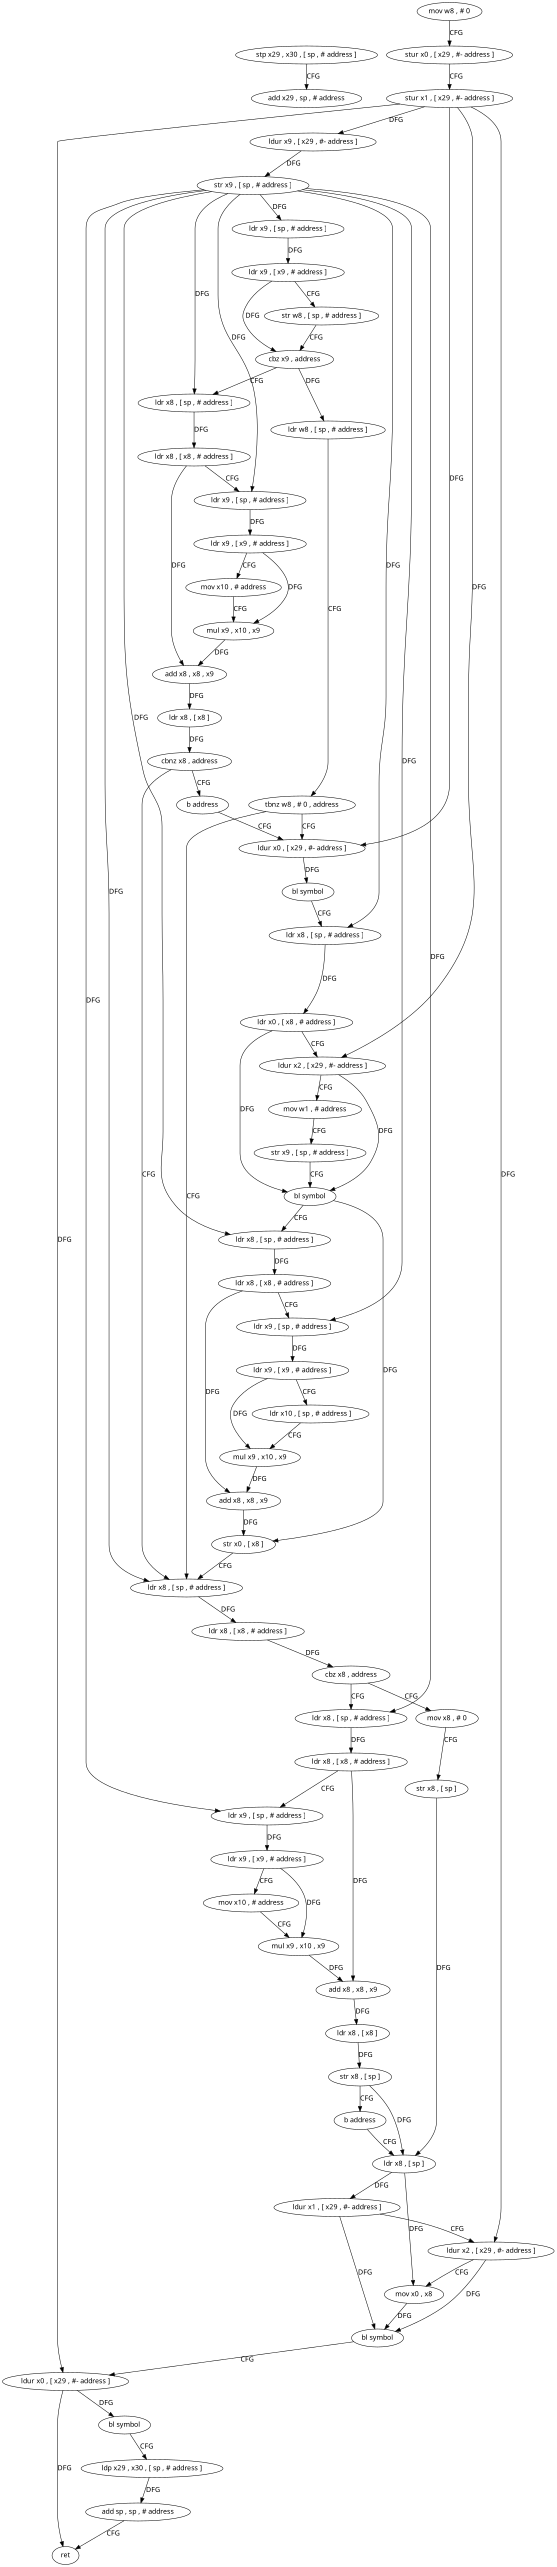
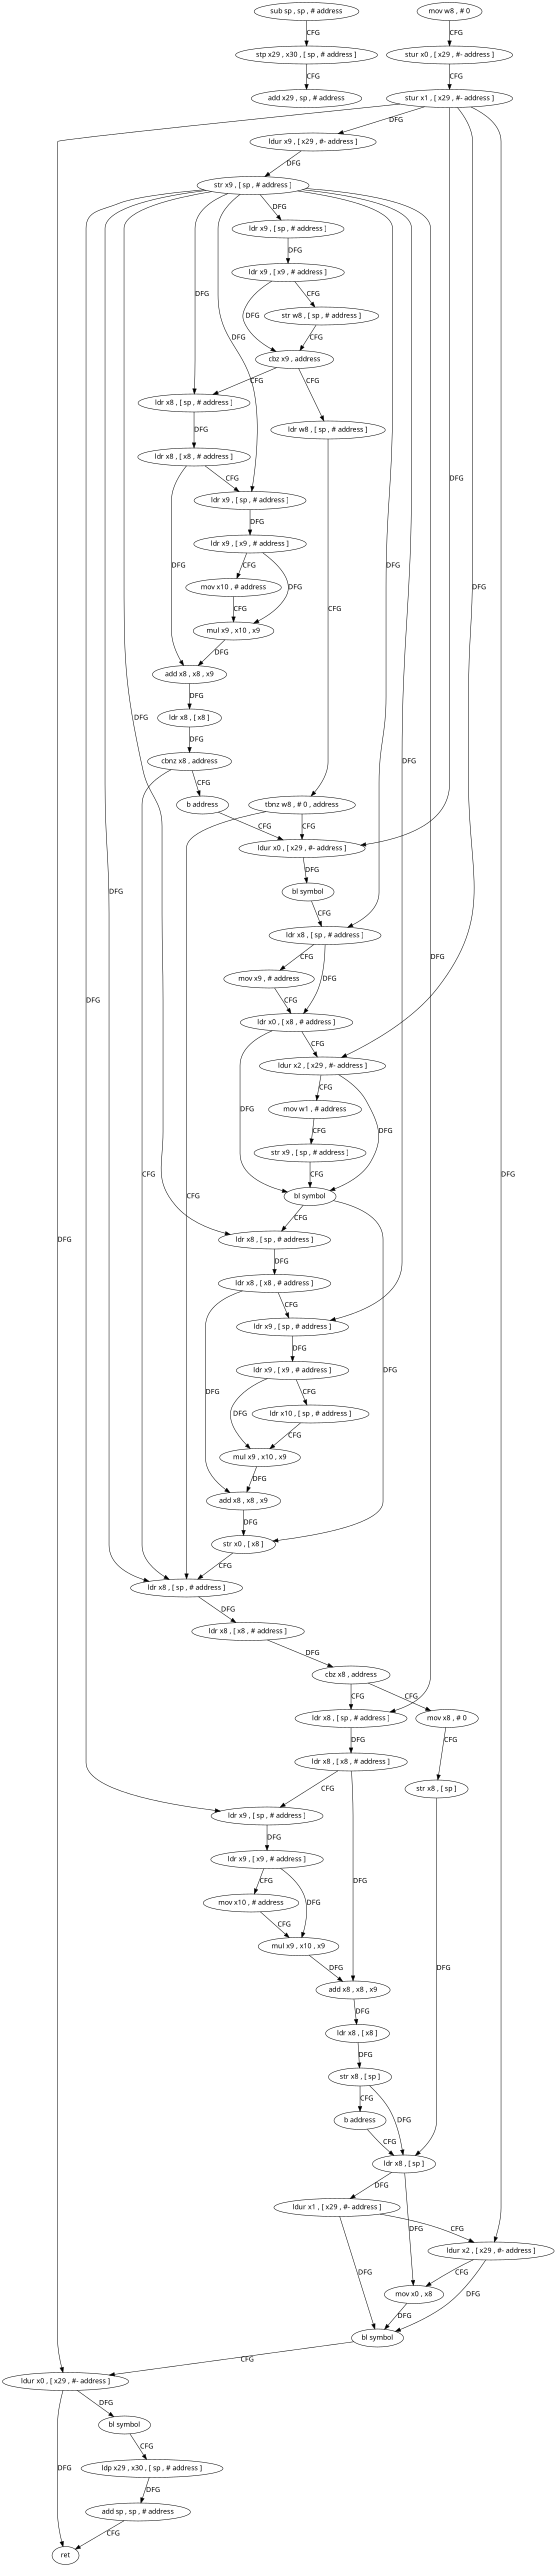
node "sub sp , sp , # address": added
edge "cbz x9 , address" -> "ldr w8 , [ sp , # address ]": label "DFG" -> "CFG"
node "mov x9 , # address": added
